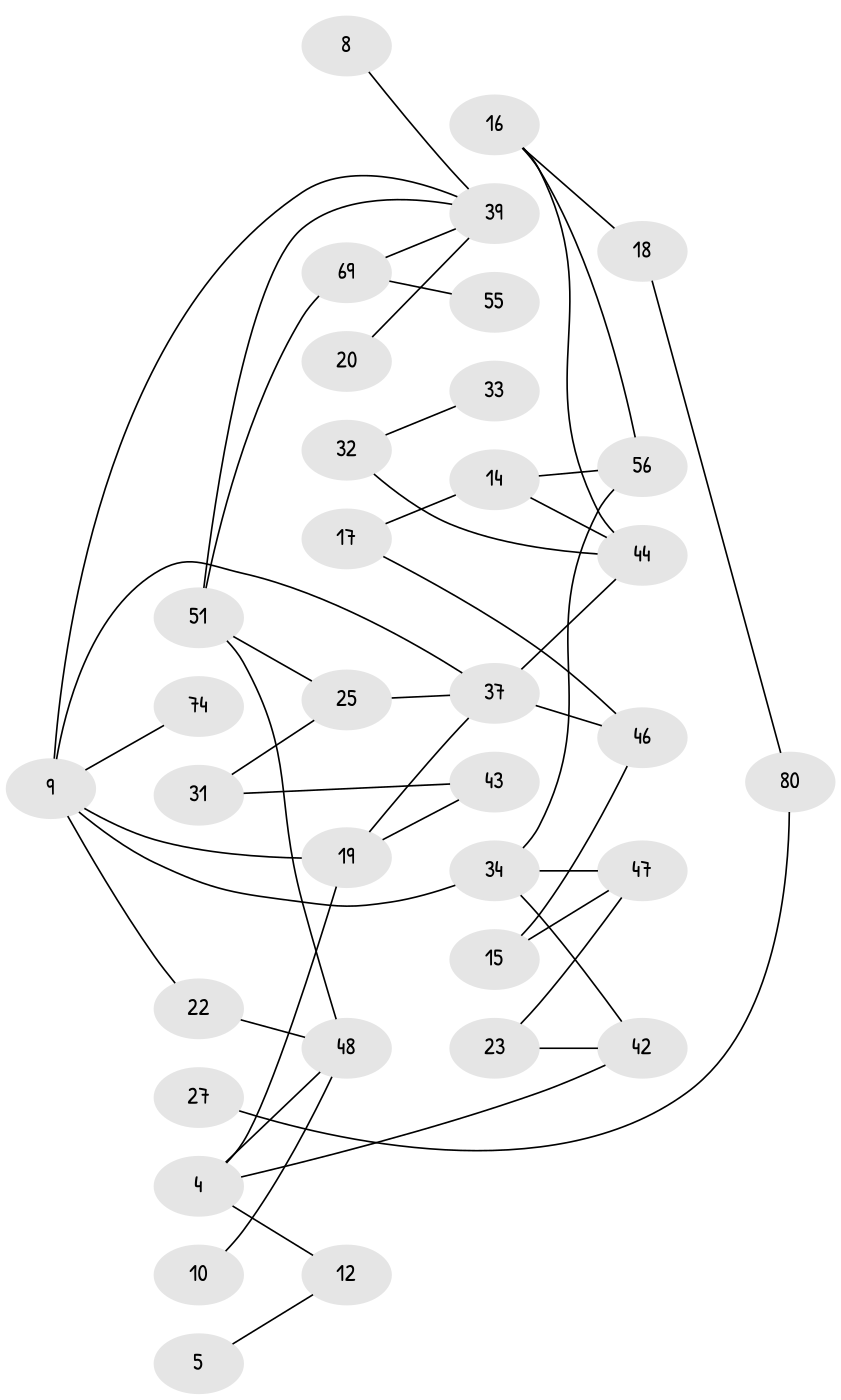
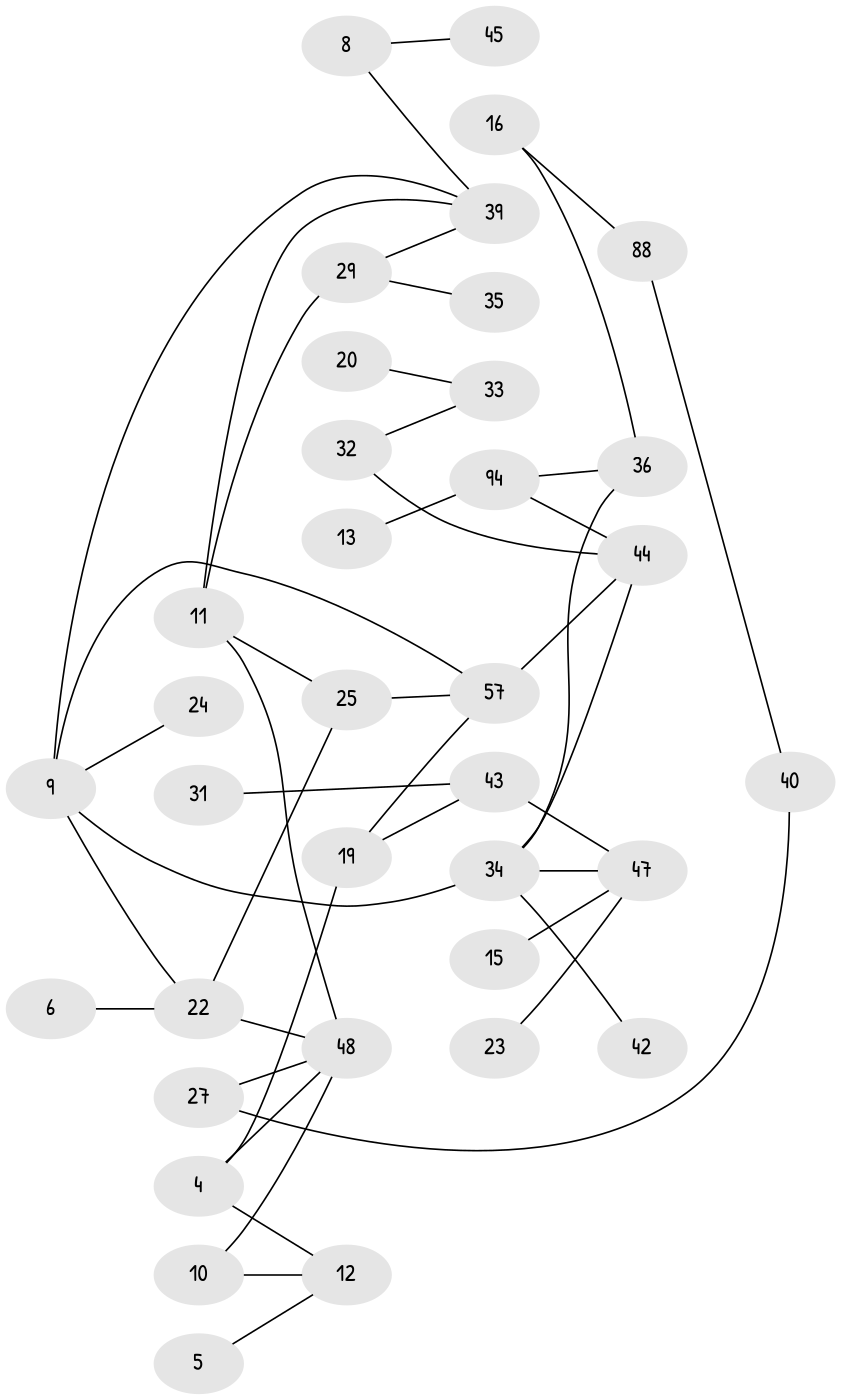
node "45": added
node "18": label "18" -> "88"
node "69": label "69" -> "29"
edge "39" -- "20": now "33" -- "20"
node "55": label "55" -> "35"
edge "16" -- "44": now "34" -- "44"
node "56": label "56" -> "36"
node "14": label "14" -> "94"
node "17": label "17" -> "13"
node "51": label "51" -> "11"
node "37": label "37" -> "57"
node "74": label "74" -> "24"
node "46": removed
edge "25" -- "31": now "25" -- "22"
node "80": label "80" -> "40"
edge "43" -- "47": added
edge "9" -- "19": removed
node "6": added
edge "23" -- "42": removed
edge "48" -- "27": added
edge "42" -- "4": removed
edge "10" -- "12": added
